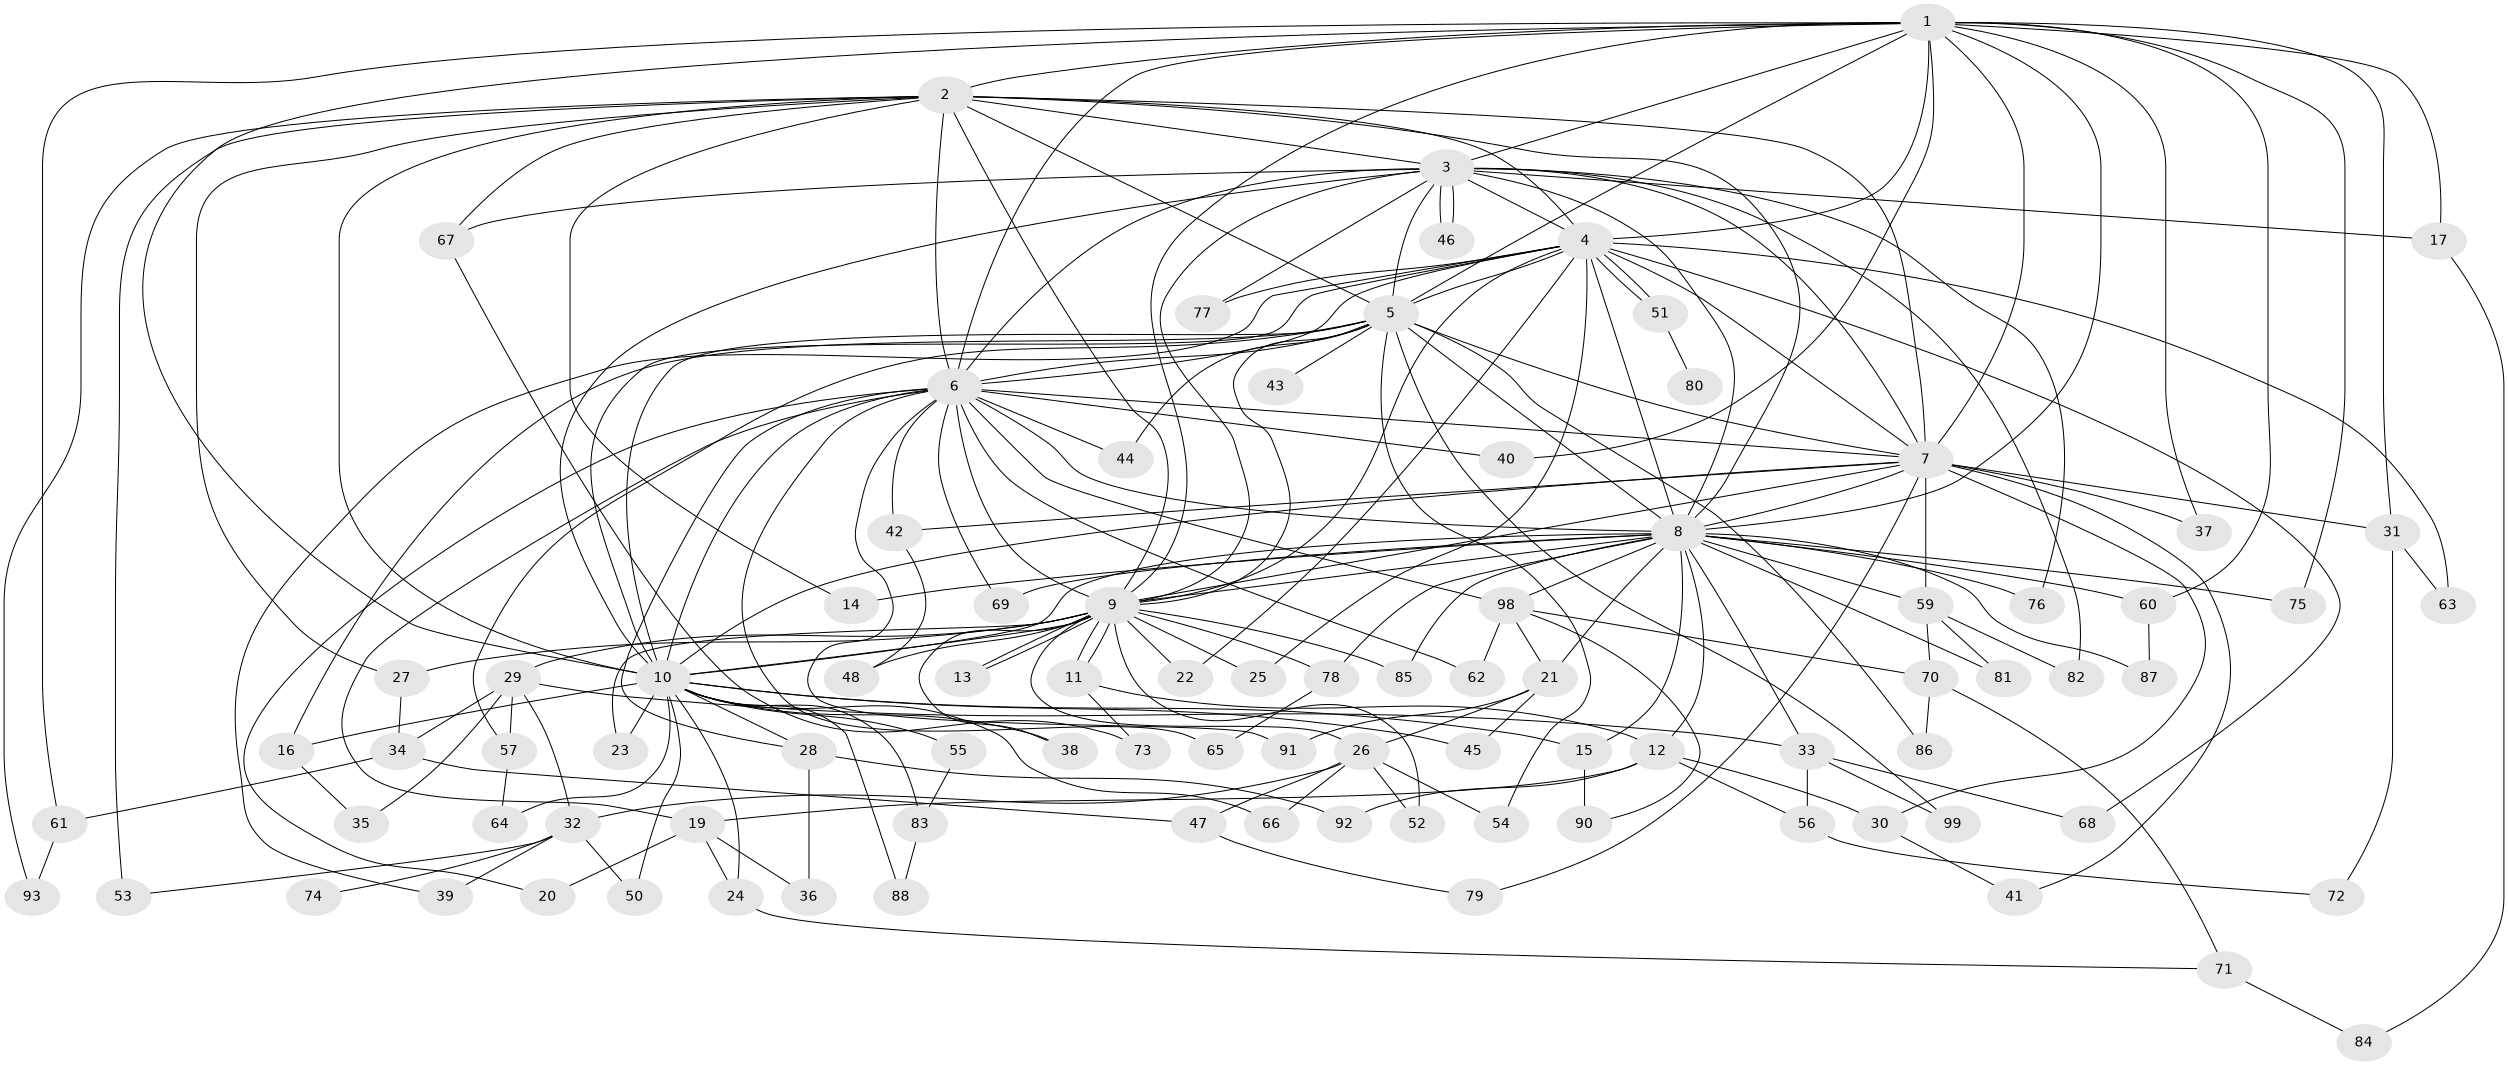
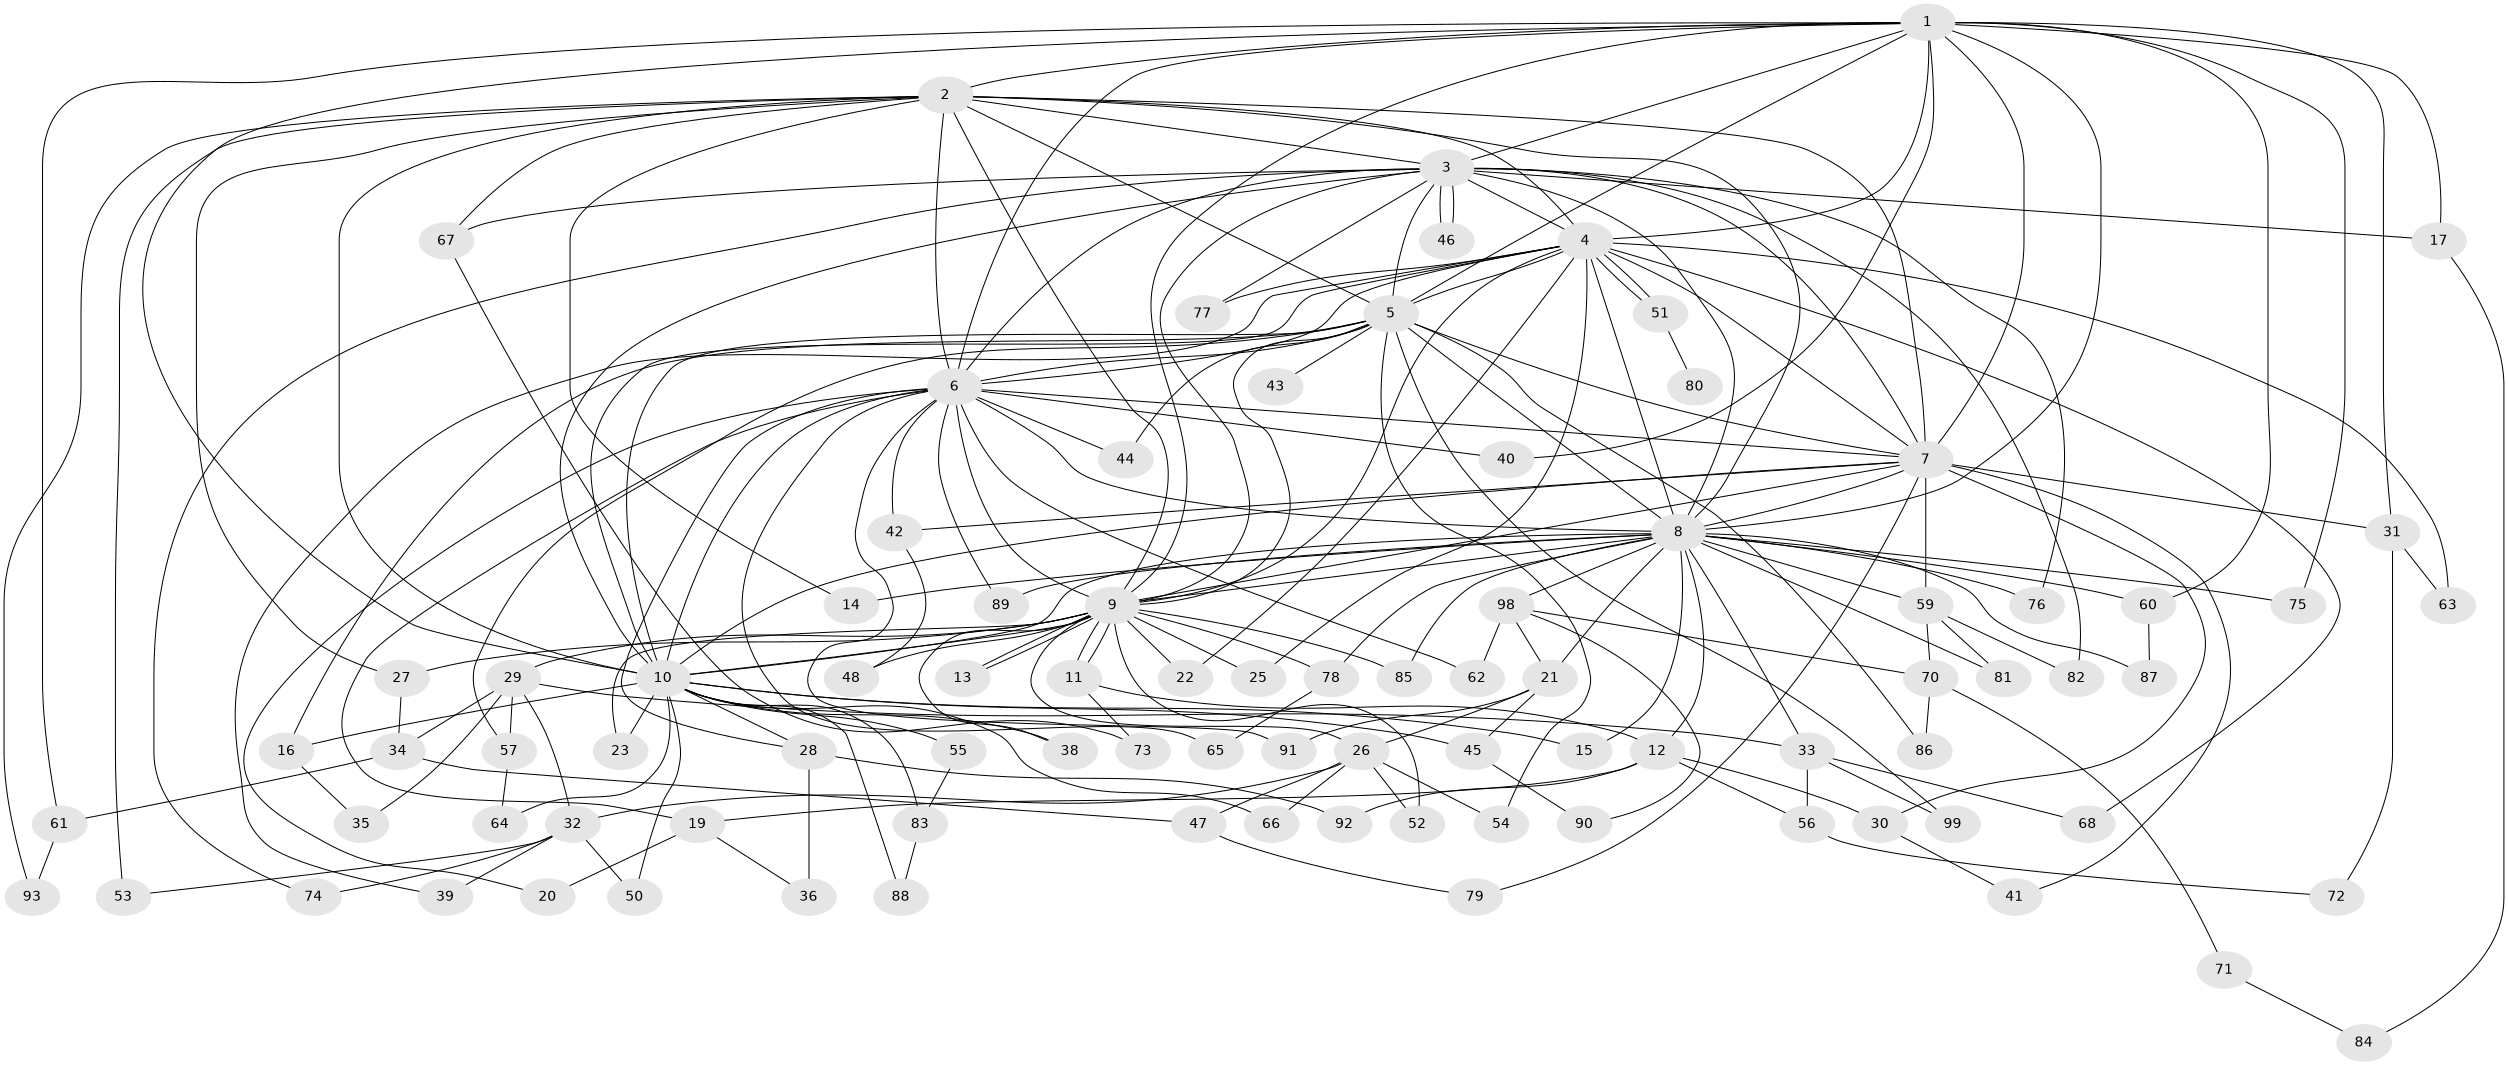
edge "3" -- "74": added
edge "6" -- "98": removed
node "37": removed
node "69": label "69" -> "89"
edge "15" -- "90": now "45" -- "90"
node "24": removed
